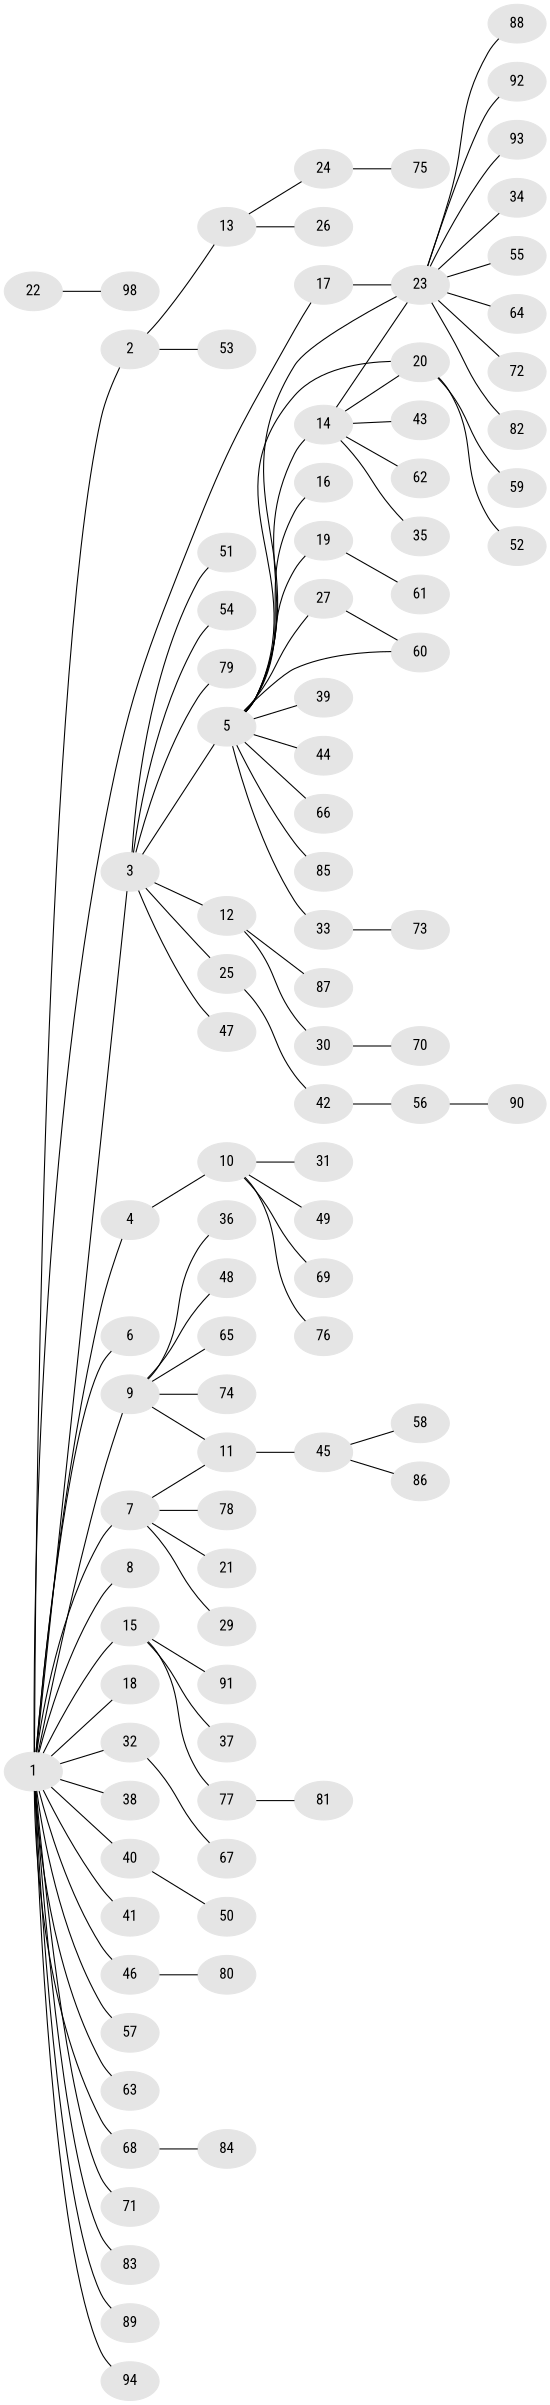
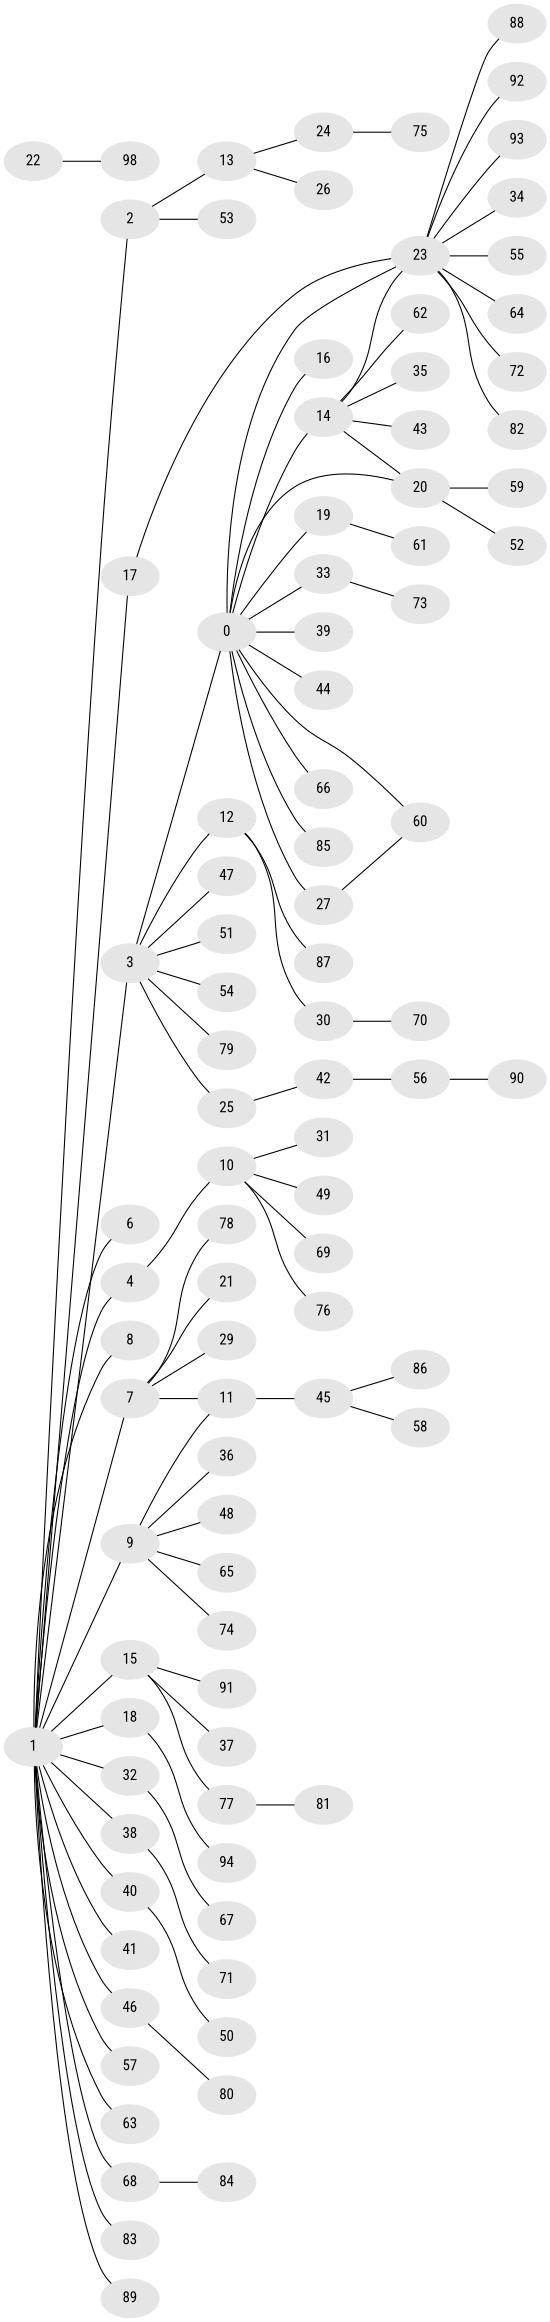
node "5": label "5" -> "0"
edge "1" -- "71": now "38" -- "71"
edge "1" -- "94": now "18" -- "94"
